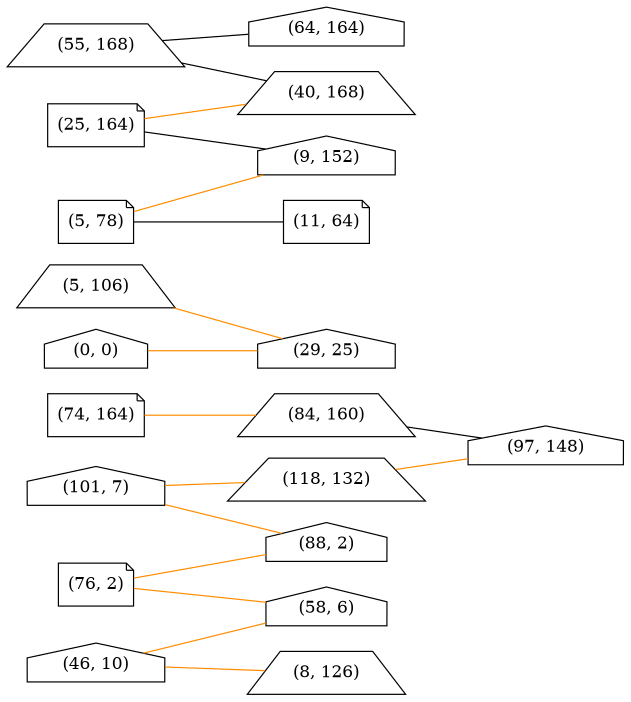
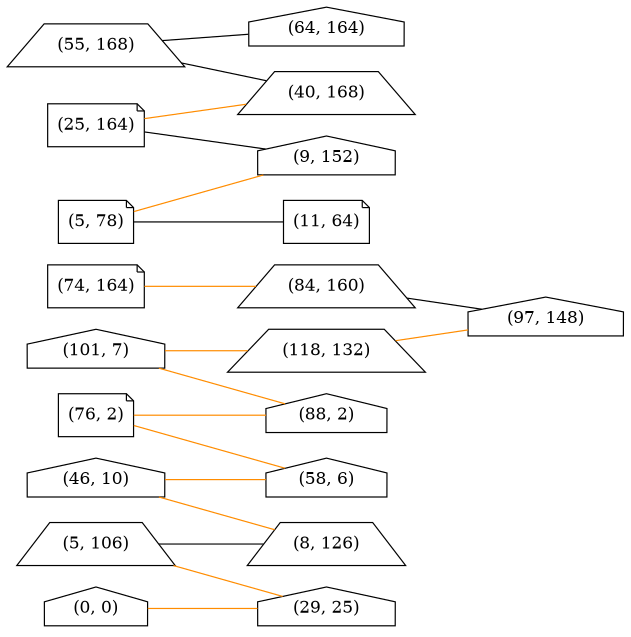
edge "(5, 106)" -- "(8, 126)": added
